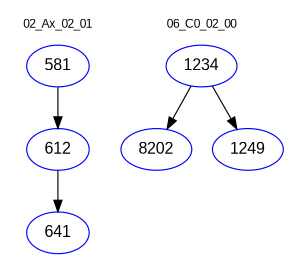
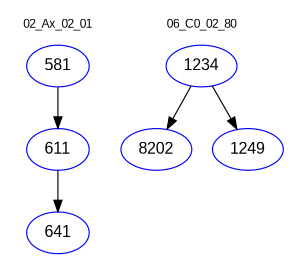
cluster "06_C0_02_00": label "06_C0_02_00" -> "06_C0_02_80"
node "612": label "612" -> "611"
